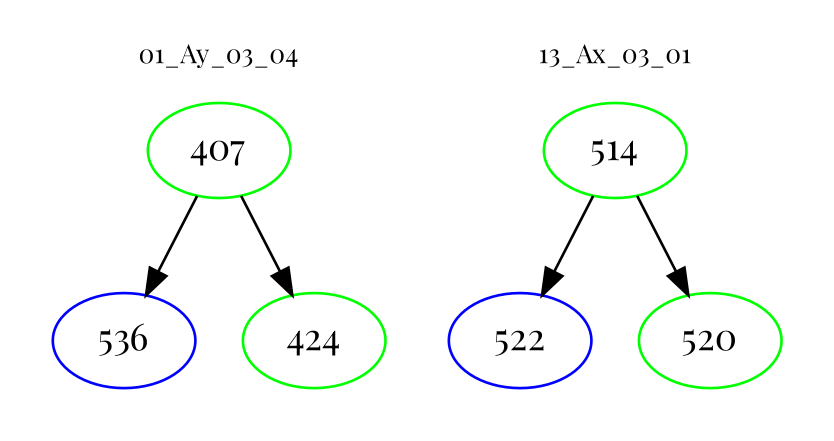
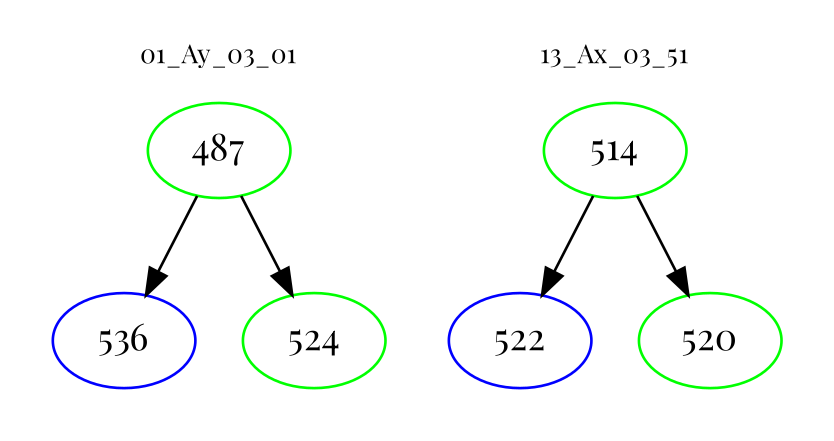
cluster "01_Ay_03_04": label "01_Ay_03_04" -> "01_Ay_03_01"
cluster "13_Ax_03_01": label "13_Ax_03_01" -> "13_Ax_03_51"
node "407": label "407" -> "487"
node "424": label "424" -> "524"
